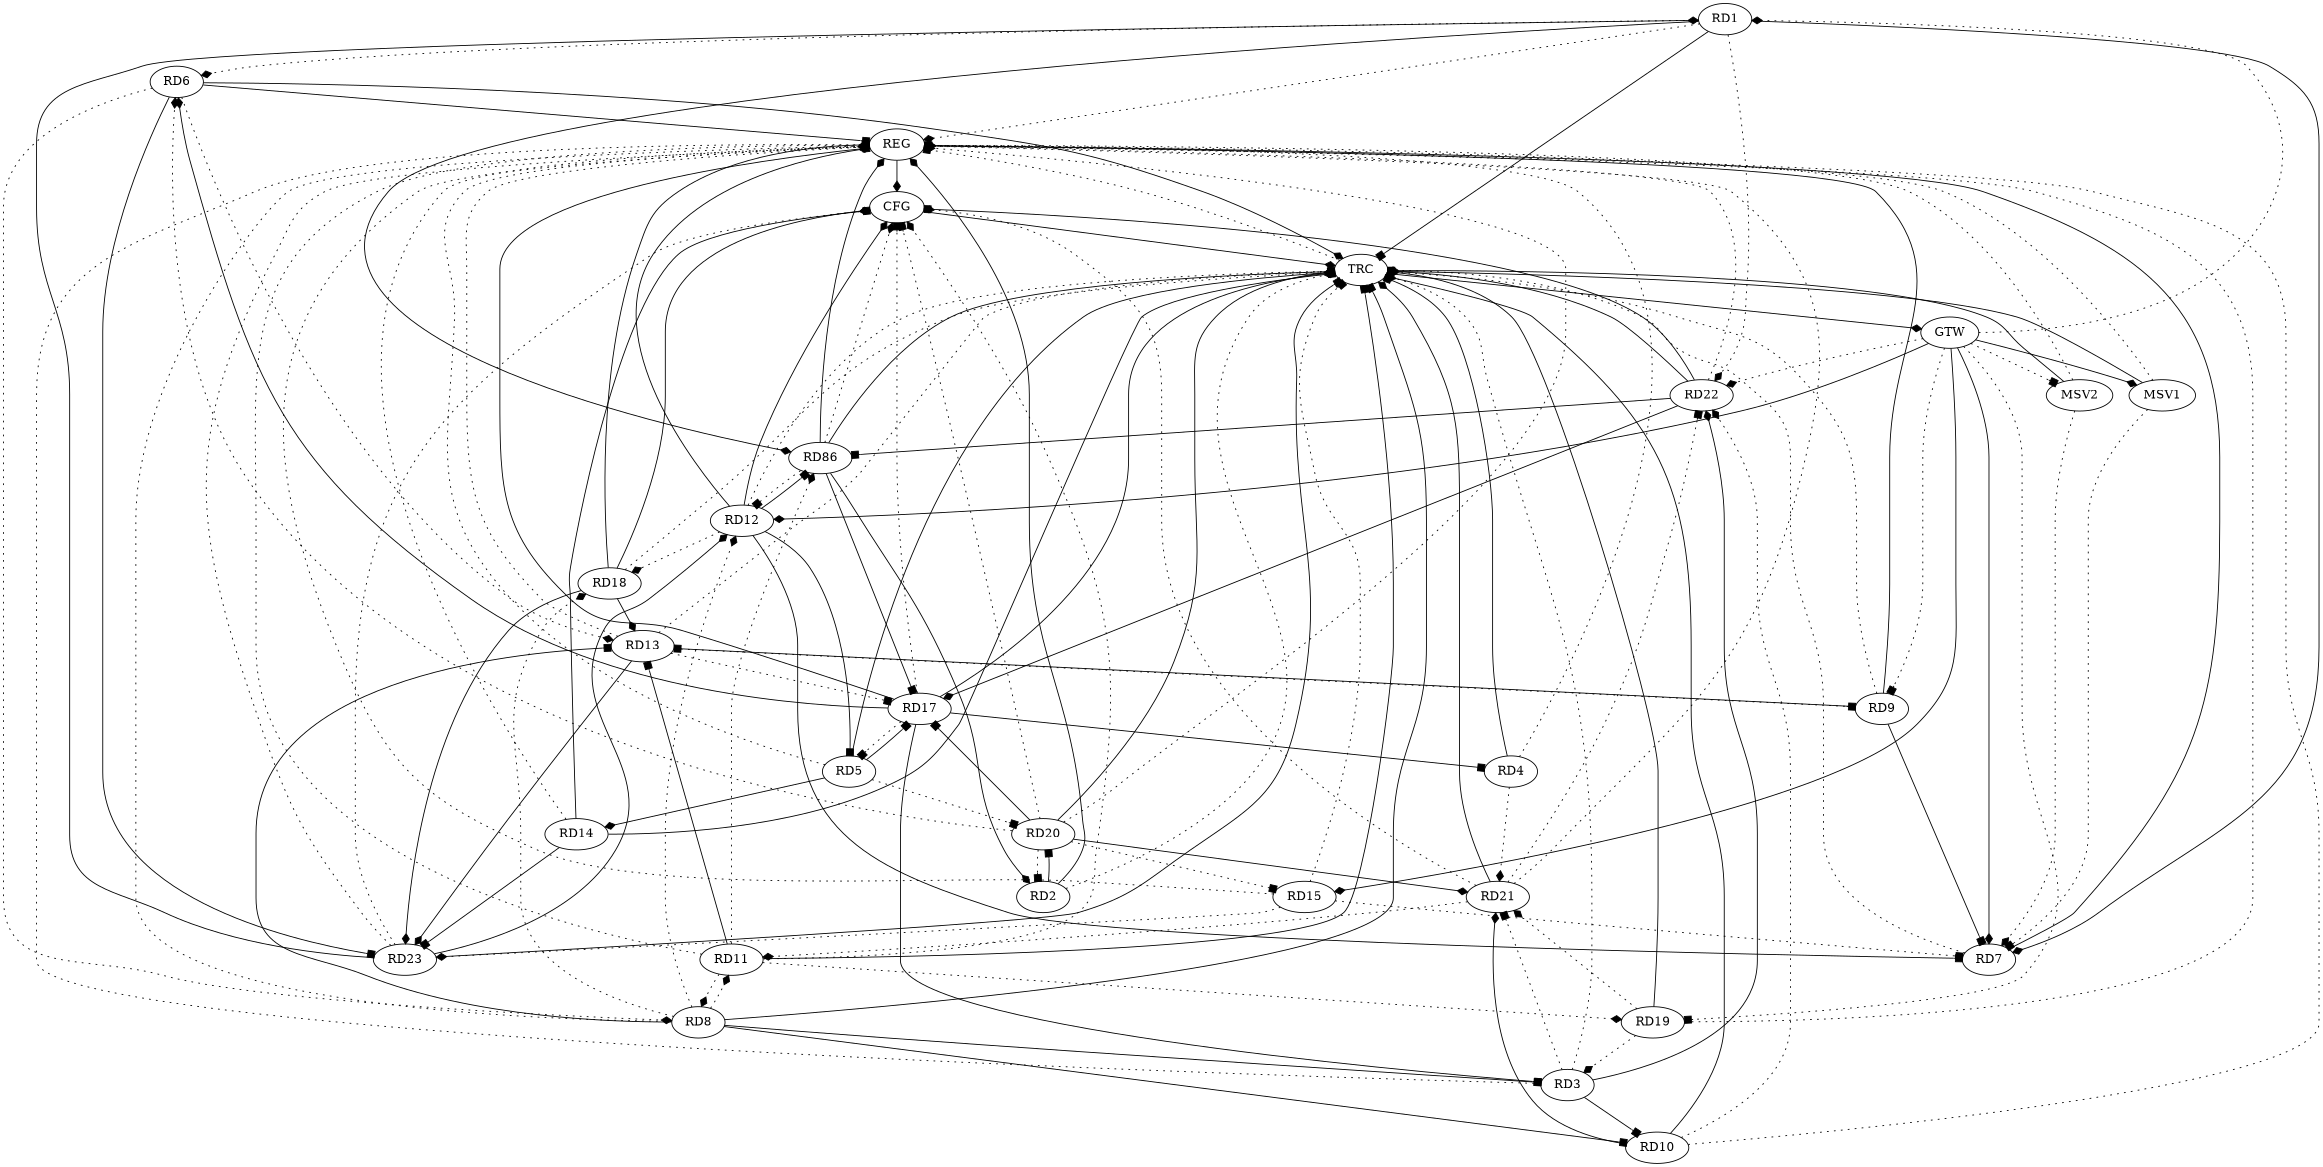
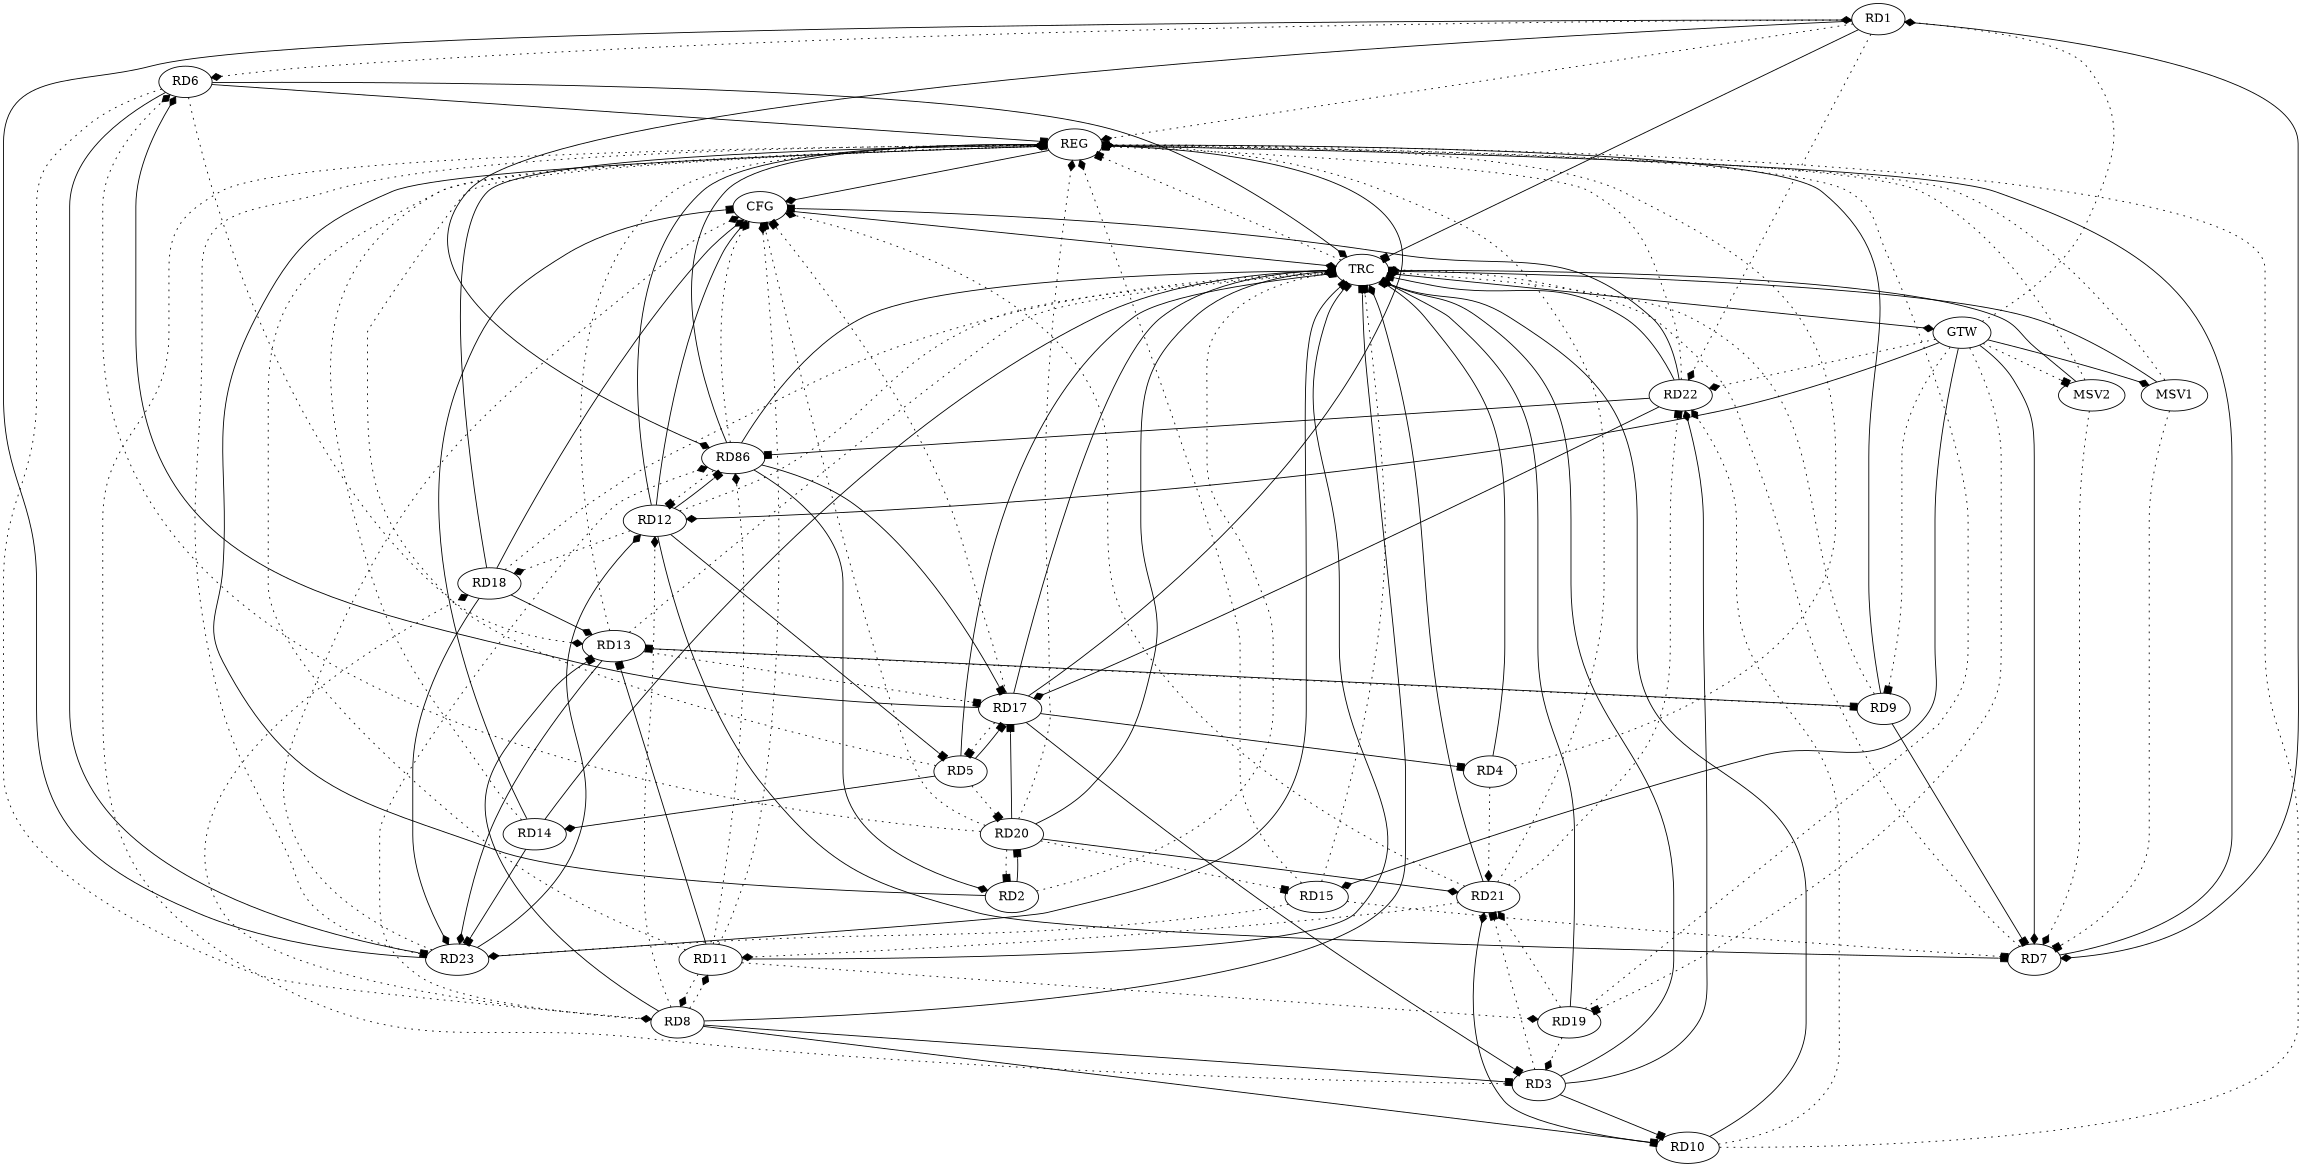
edge "RD8" -> "REG": now "RD8" -> "RD86"
edge "RD3" -> "TRC": style dotted -> solid
